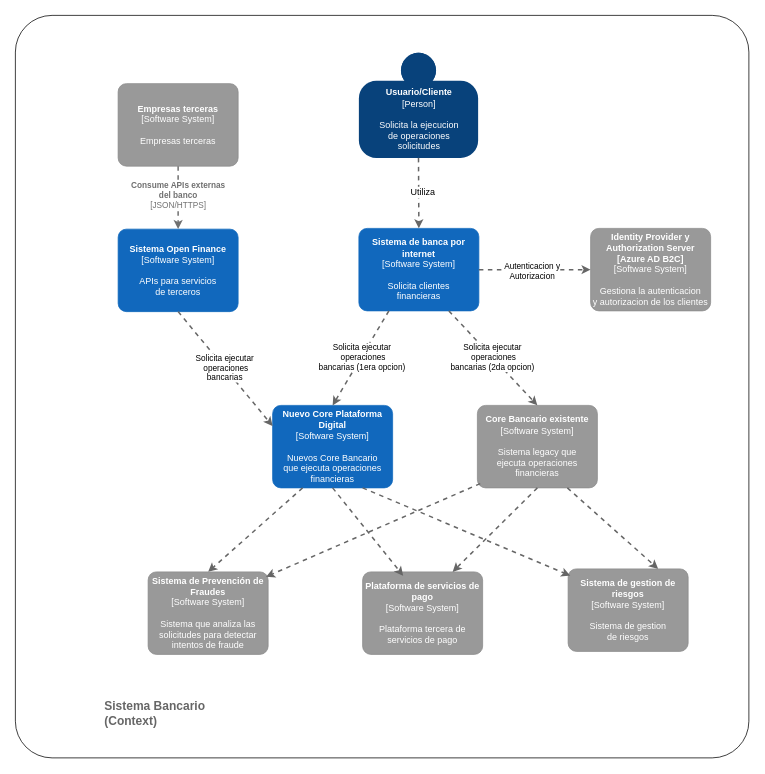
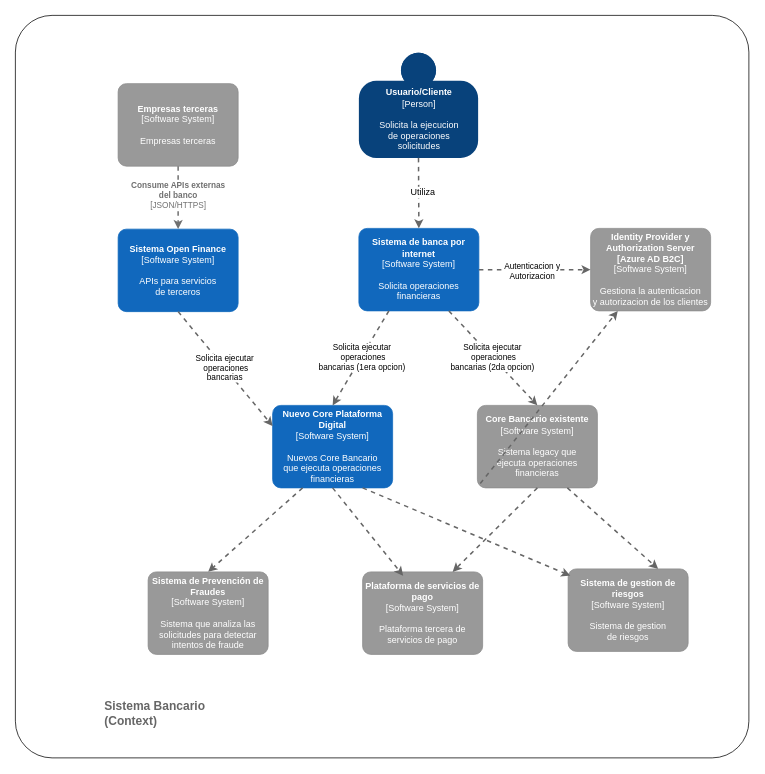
node "Sistema de banca por internet [Software System] Solicita clientes financieras": label "Sistema de banca por internet [Software System] Solicita clientes financieras" -> "Sistema de banca por internet [Software System] Solicita operaciones financieras"
edge "Core Bancario existente [Software System] Sistema legacy que ejecuta operaciones financieras" -> "Sistema de Prevención de Fraudes [Software System] Sistema que analiza las solicitudes para detectar intentos de fraude": now "Core Bancario existente [Software System] Sistema legacy que ejecuta operaciones financieras" -> "Identity Provider y Authorization Server [Azure AD B2C] [Software System] Gestiona la autenticacion y autorizacion de los clientes"
